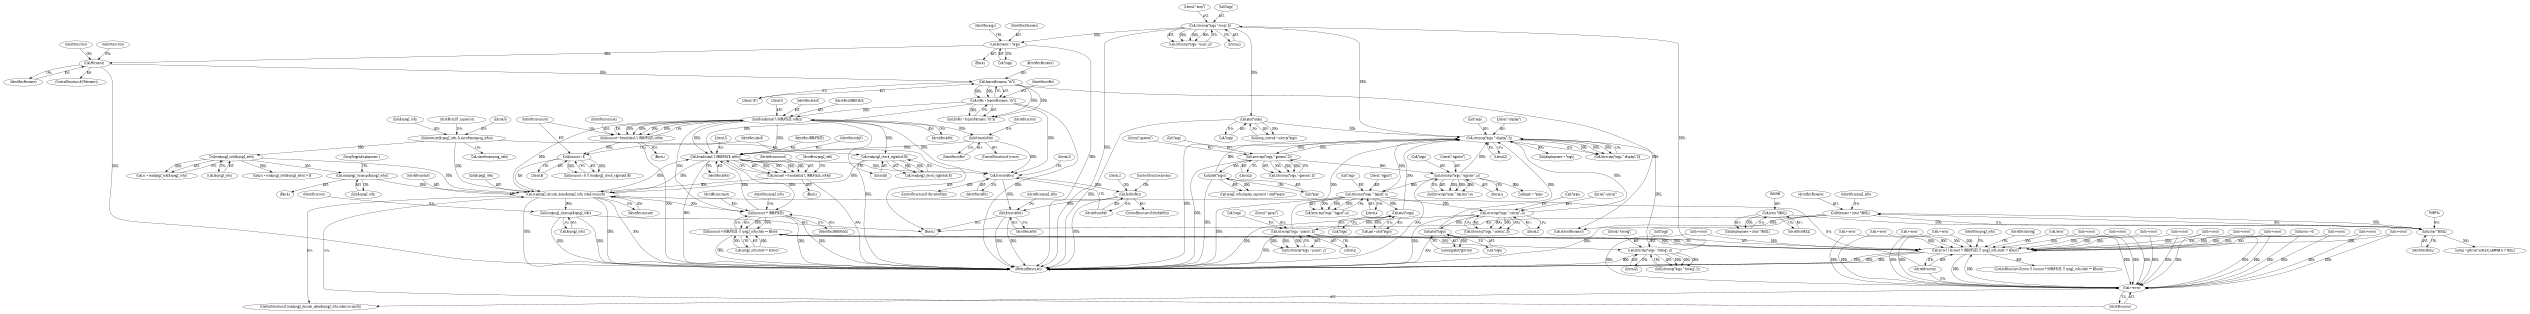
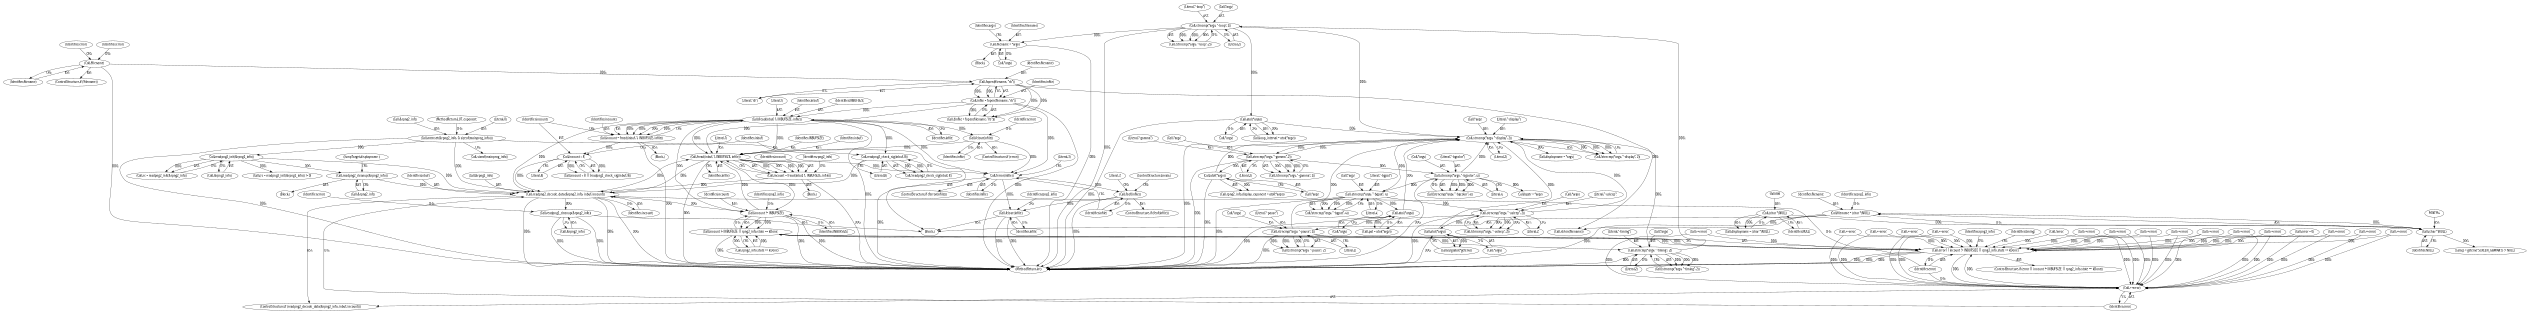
edge "(Call,filename = *argv)" -> "(Call,!filename)": removed, label "DDG:"
node "(Identifier,LUT_exponent)": label "(Identifier,LUT_exponent)" -> "(MethodReturn,LUT_exponent)"
node "(Call,loop_interval = usleep(*argv))": label "(Call,loop_interval = usleep(*argv))" -> "(Call,loop_interval = atol(*argv))"
edge "(Call,incount < 8)" -> "(Call,readpng2_decode_data(&rpng2_info, inbuf, incount))": label "AST: " -> "DDG: "
node "1000194": label "1000194" -> "9000194"
edge "(Call,memset(&rpng2_info, 0, sizeof(mainprog_info)))" -> "(MethodReturn,int)": added, label "DDG:"
edge "(Call,ferror(infile))" -> "(MethodReturn,int)": added, label "DDG:"
